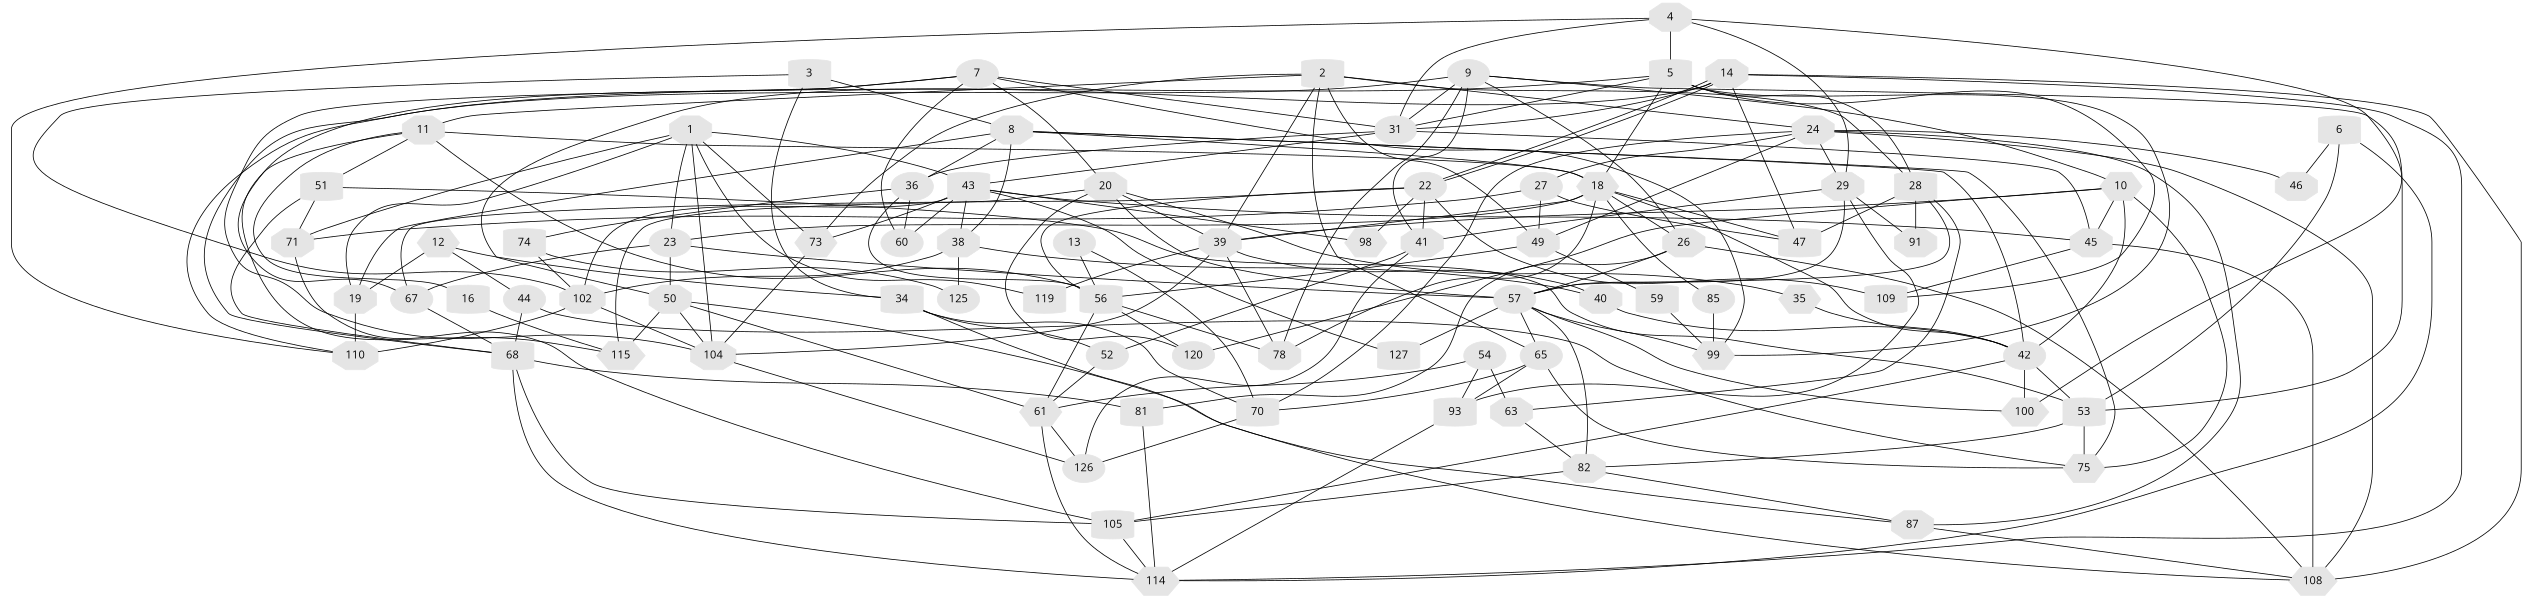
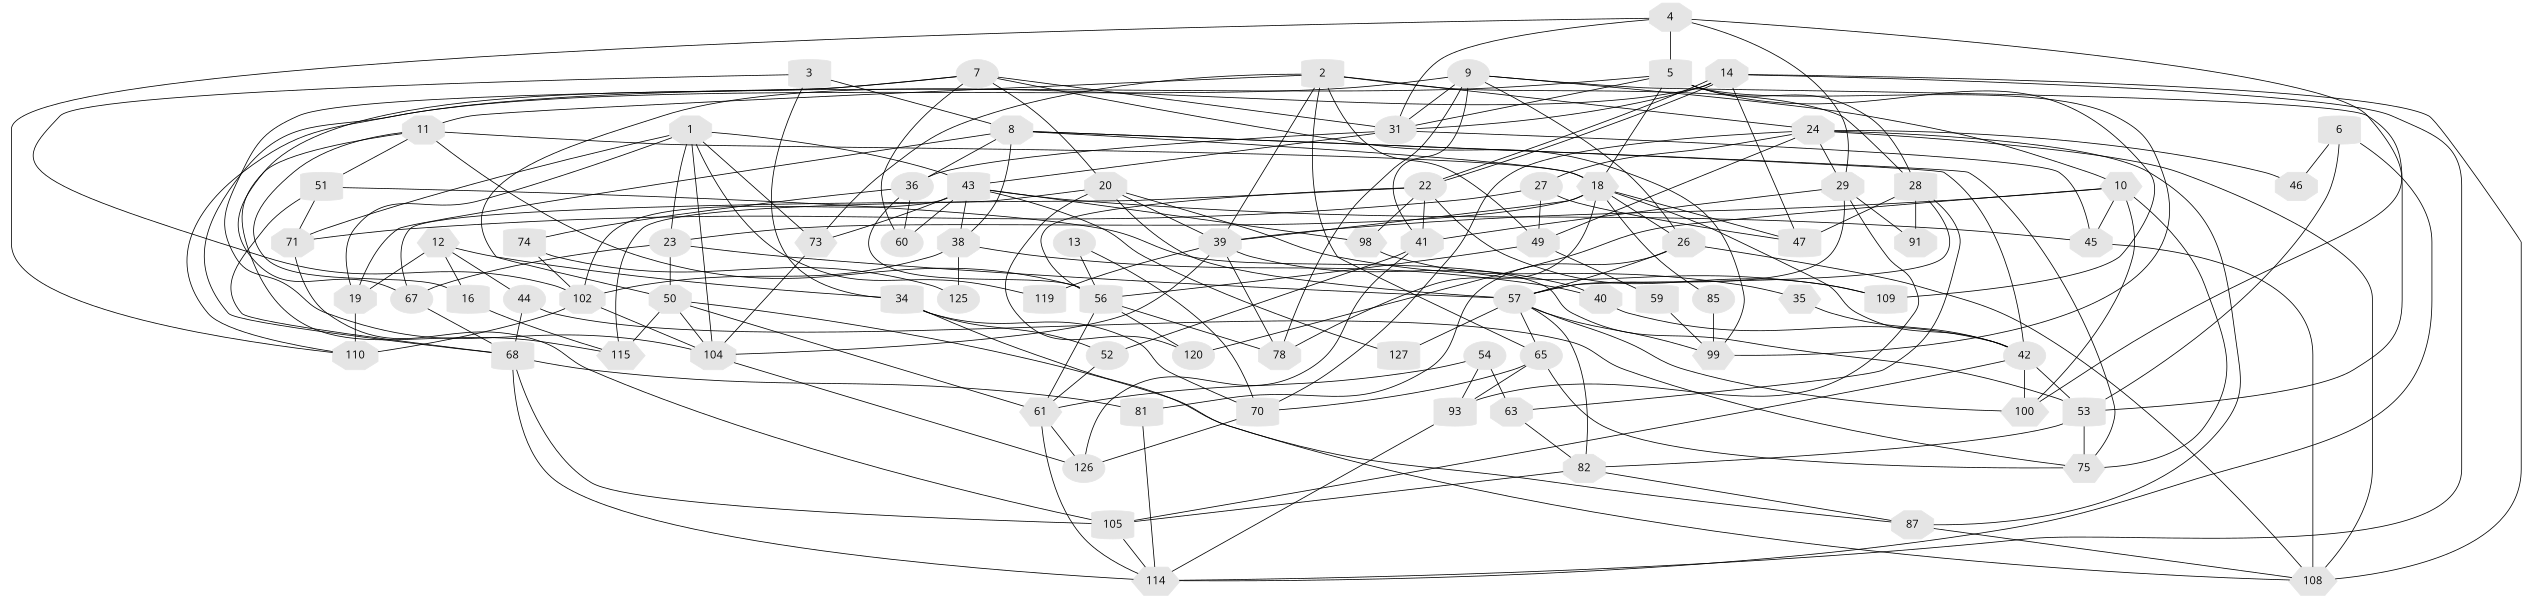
edge "12" -- "16": added
edge "45" -- "109": now "98" -- "109"
edge "10" -- "42": now "10" -- "100"
